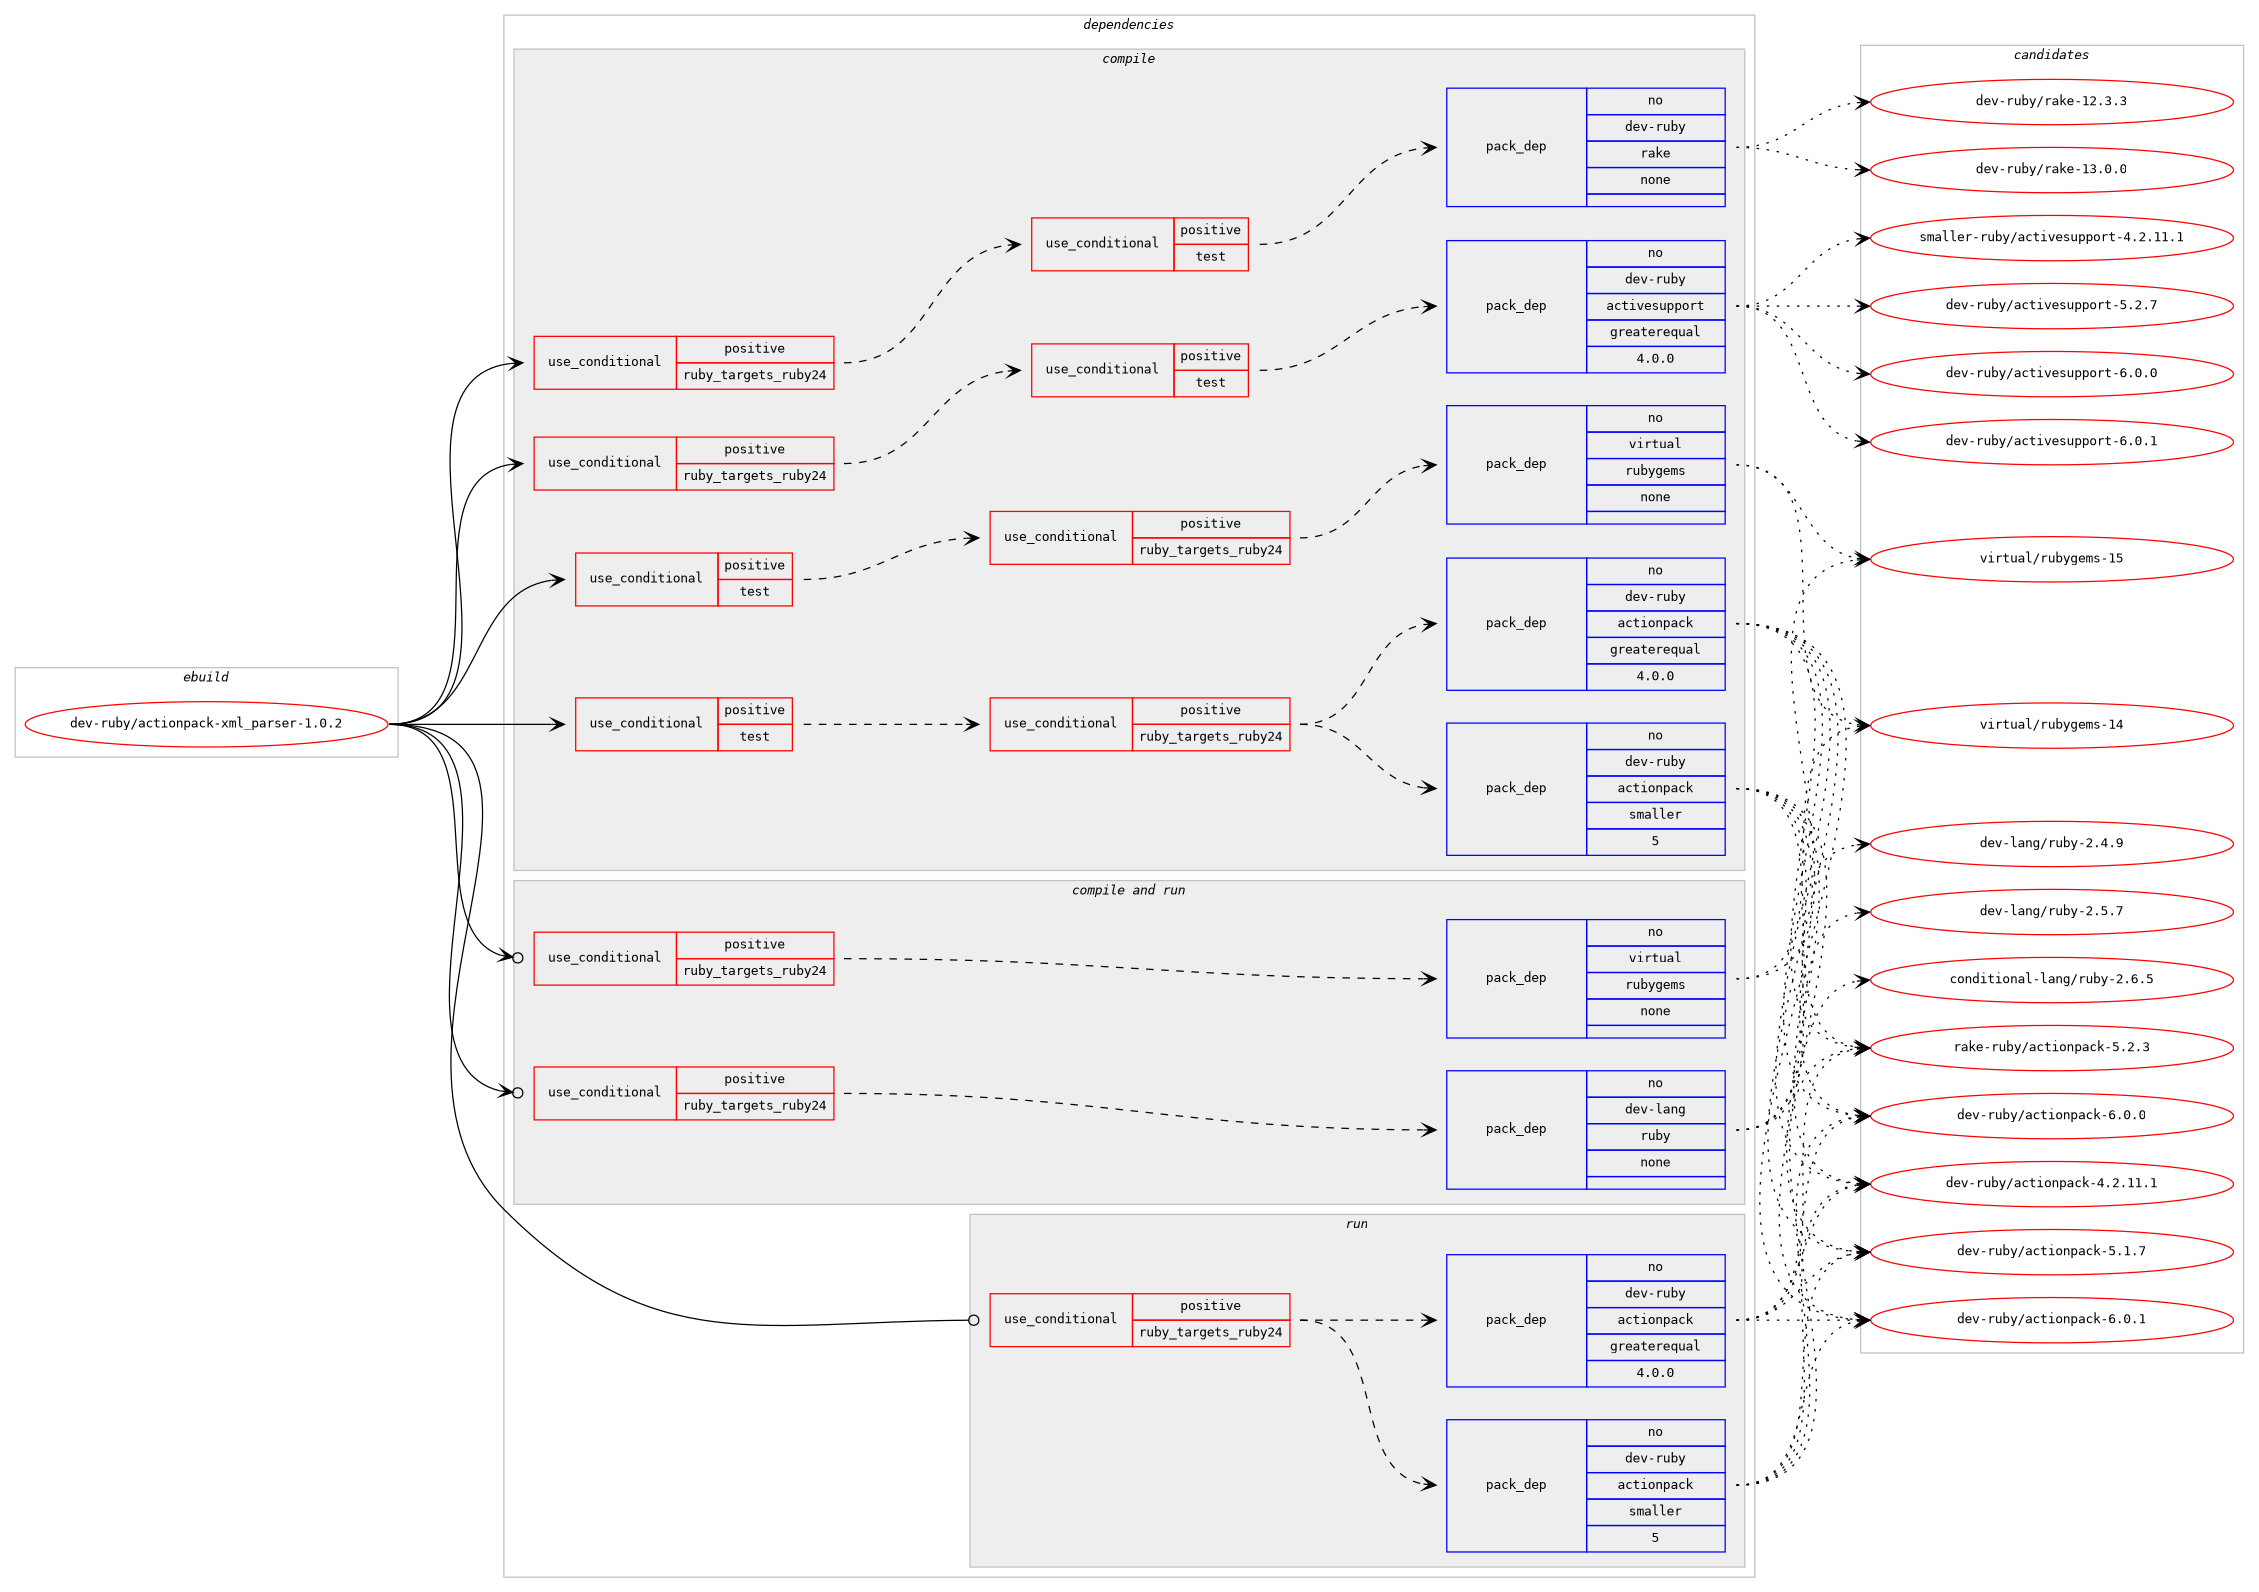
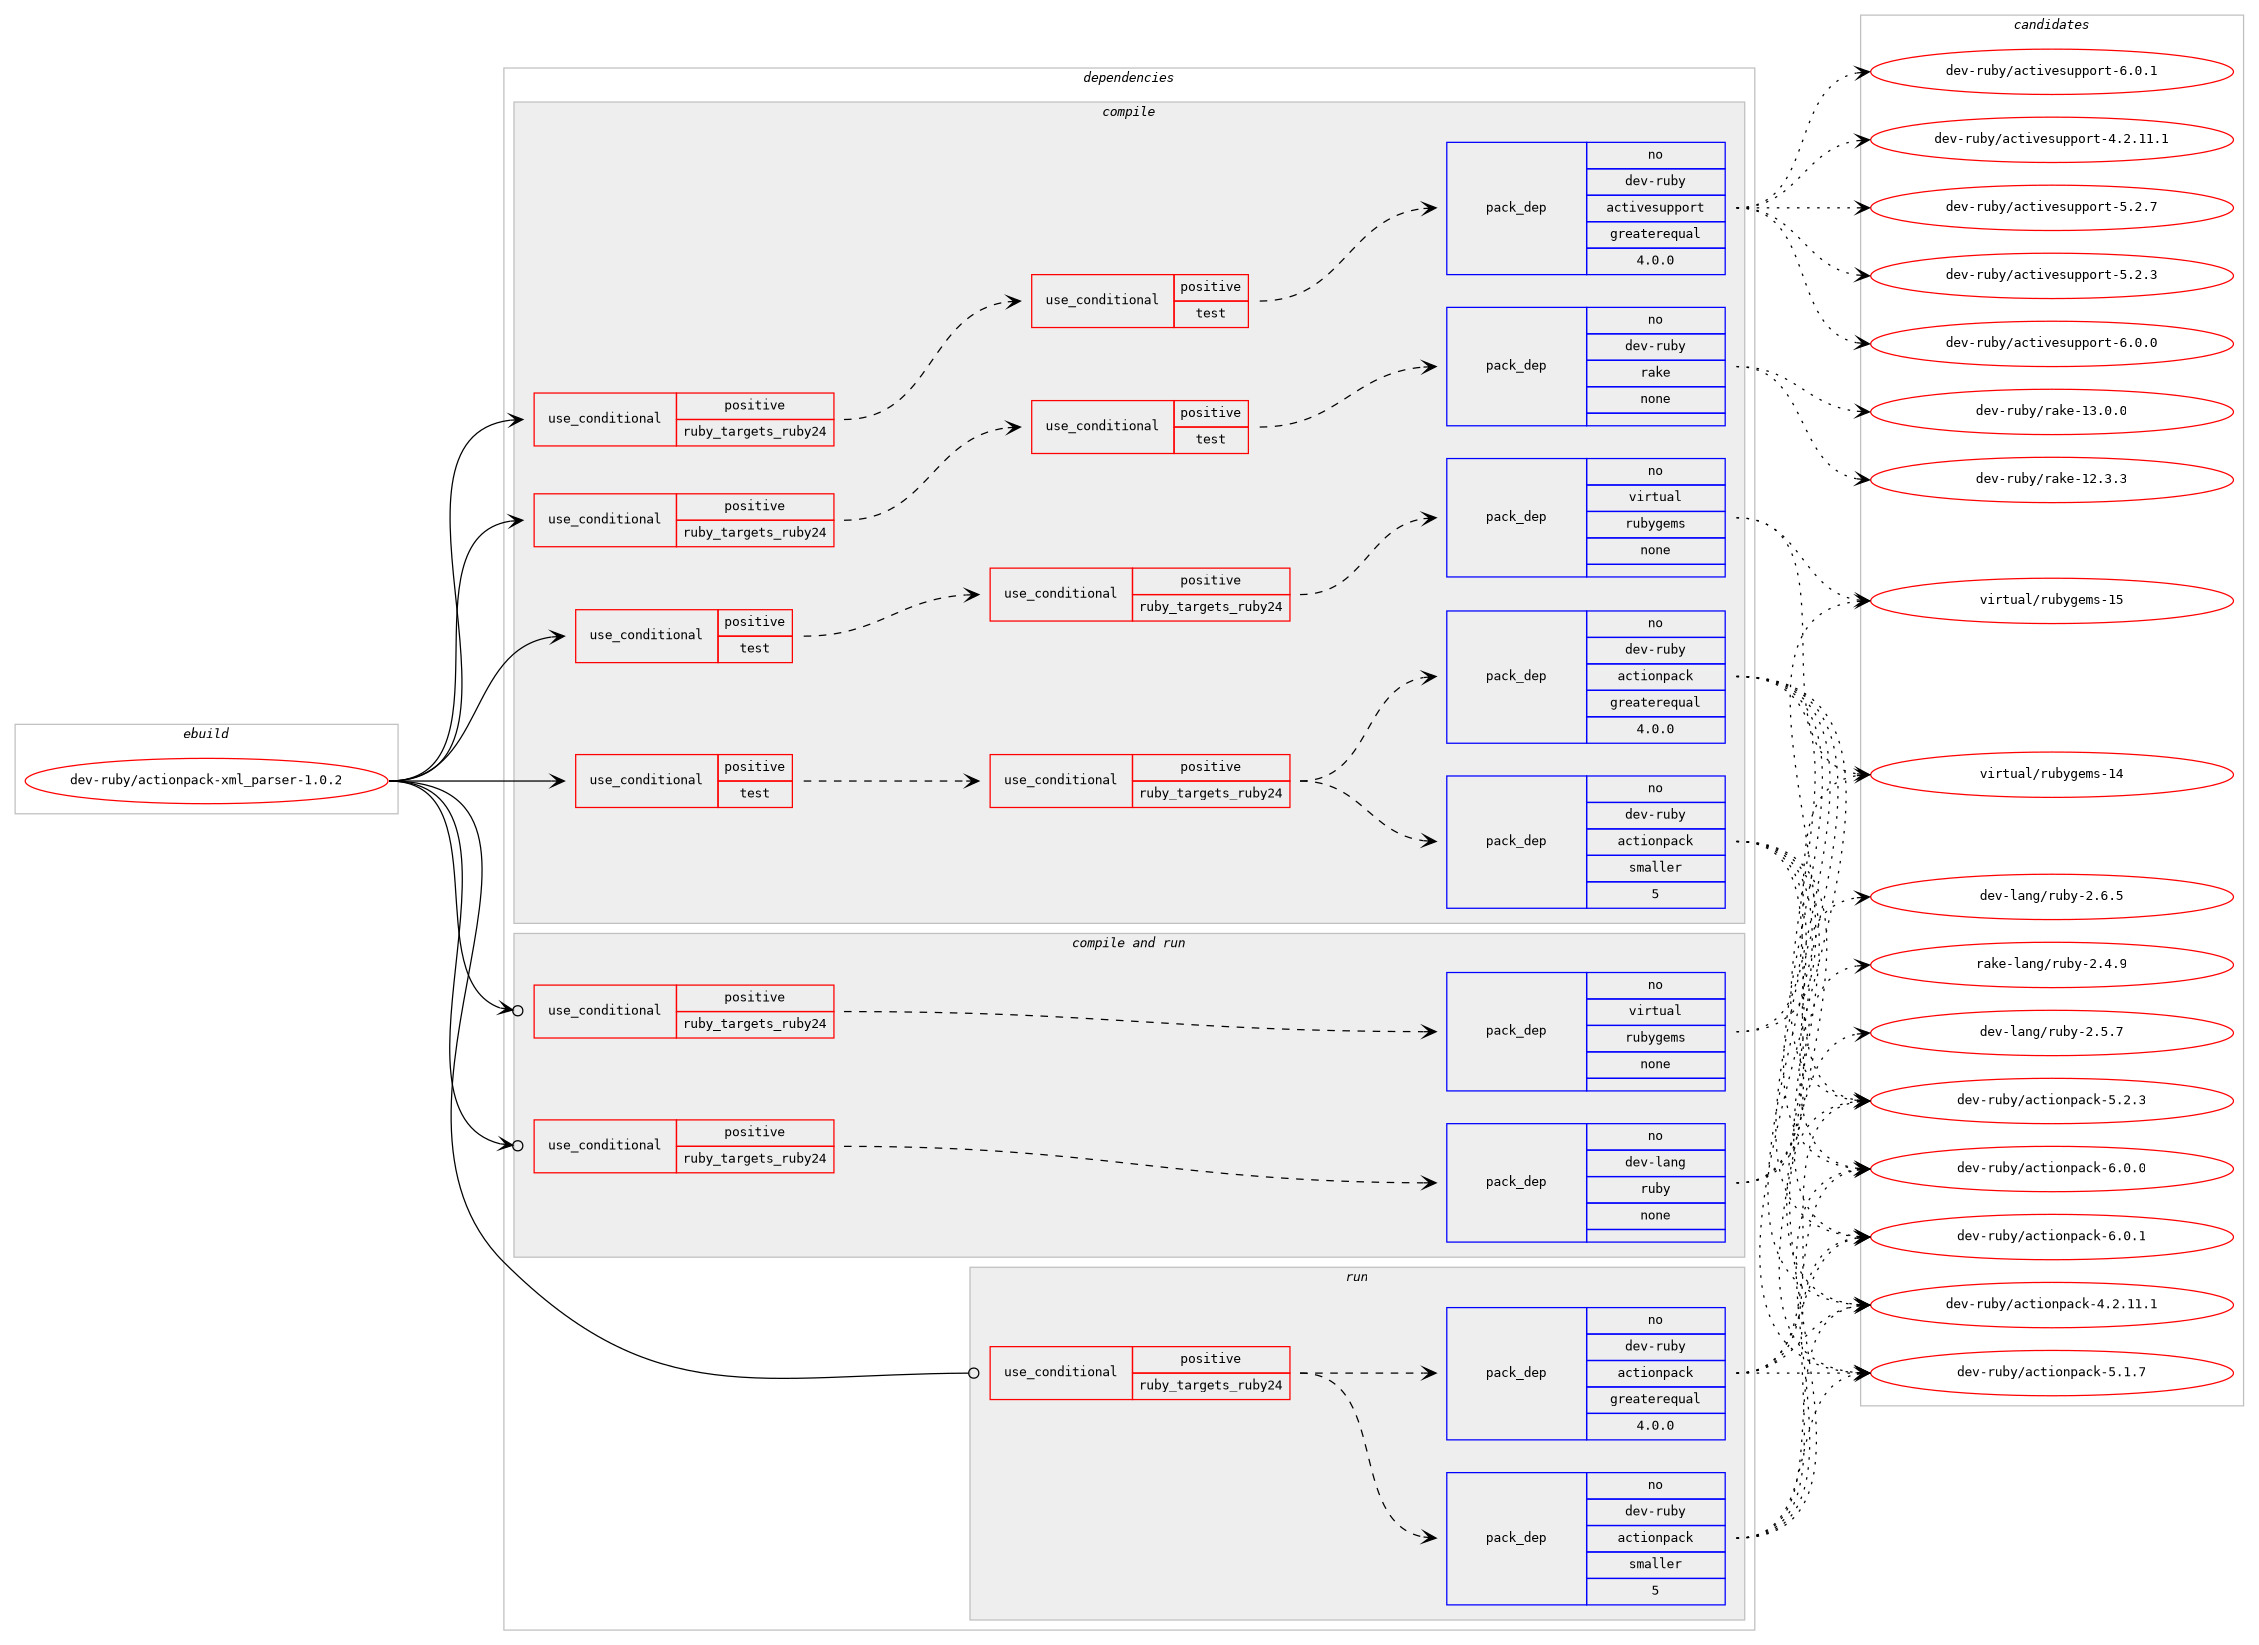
node "smaller-ruby/activesupport-4.2.11.1": label "smaller-ruby/activesupport-4.2.11.1" -> "dev-ruby/activesupport-4.2.11.1"
node "dev-ruby/activesupport-5.2.3": added
node "dev-lang/ruby-2.4.9": label "dev-lang/ruby-2.4.9" -> "rake-lang/ruby-2.4.9"
node "conditional-lang/ruby-2.6.5": label "conditional-lang/ruby-2.6.5" -> "dev-lang/ruby-2.6.5"
node "rake-ruby/actionpack-5.2.3": label "rake-ruby/actionpack-5.2.3" -> "dev-ruby/actionpack-5.2.3"
